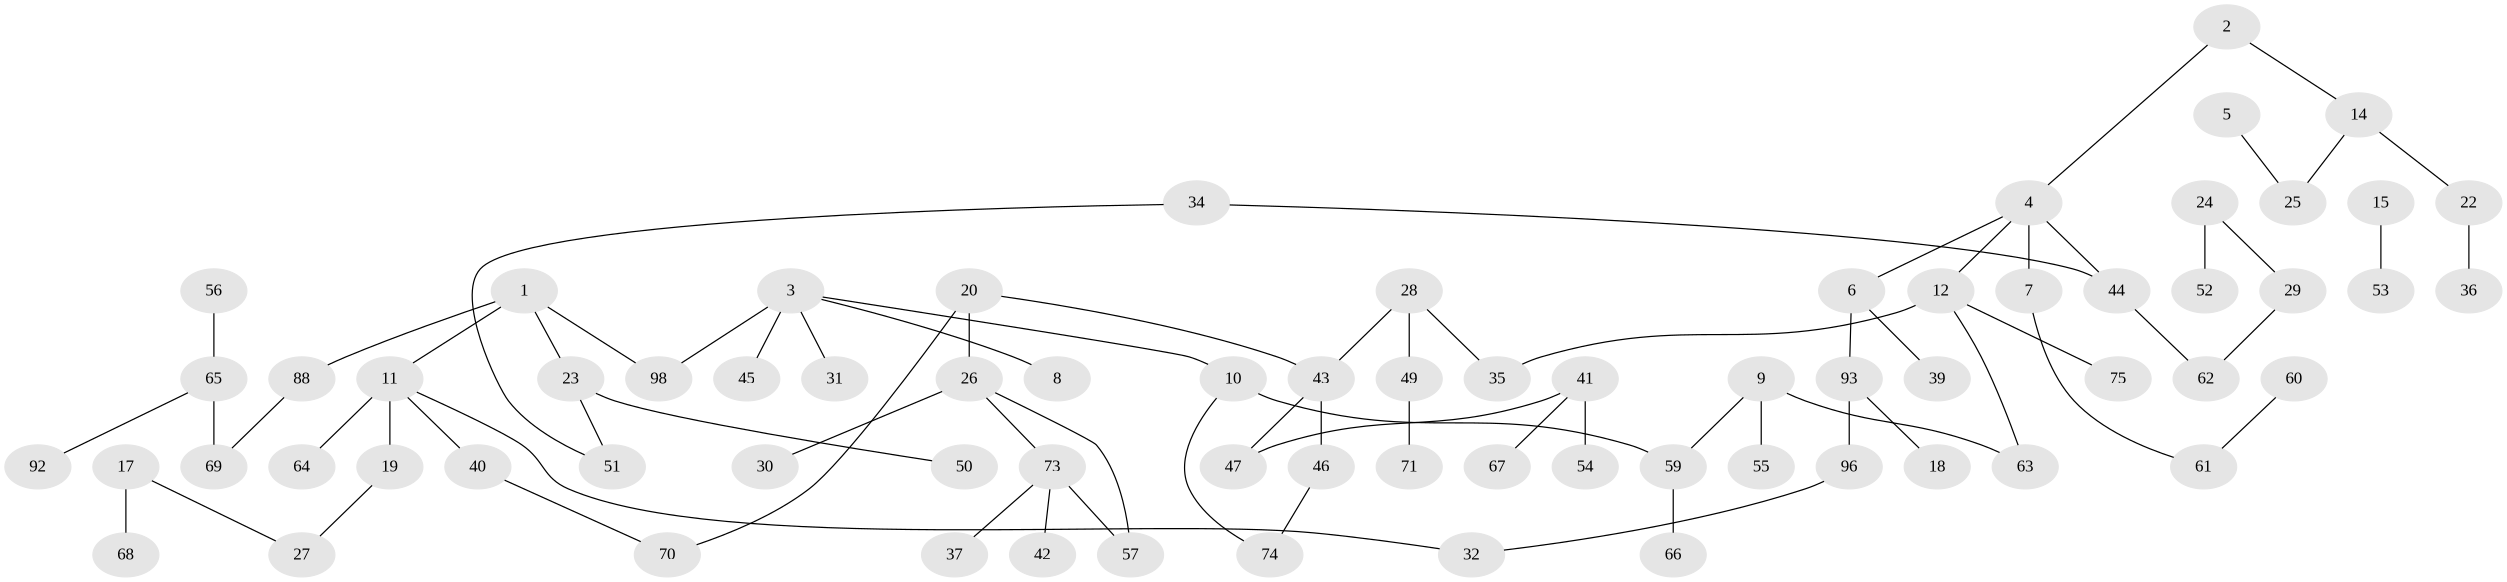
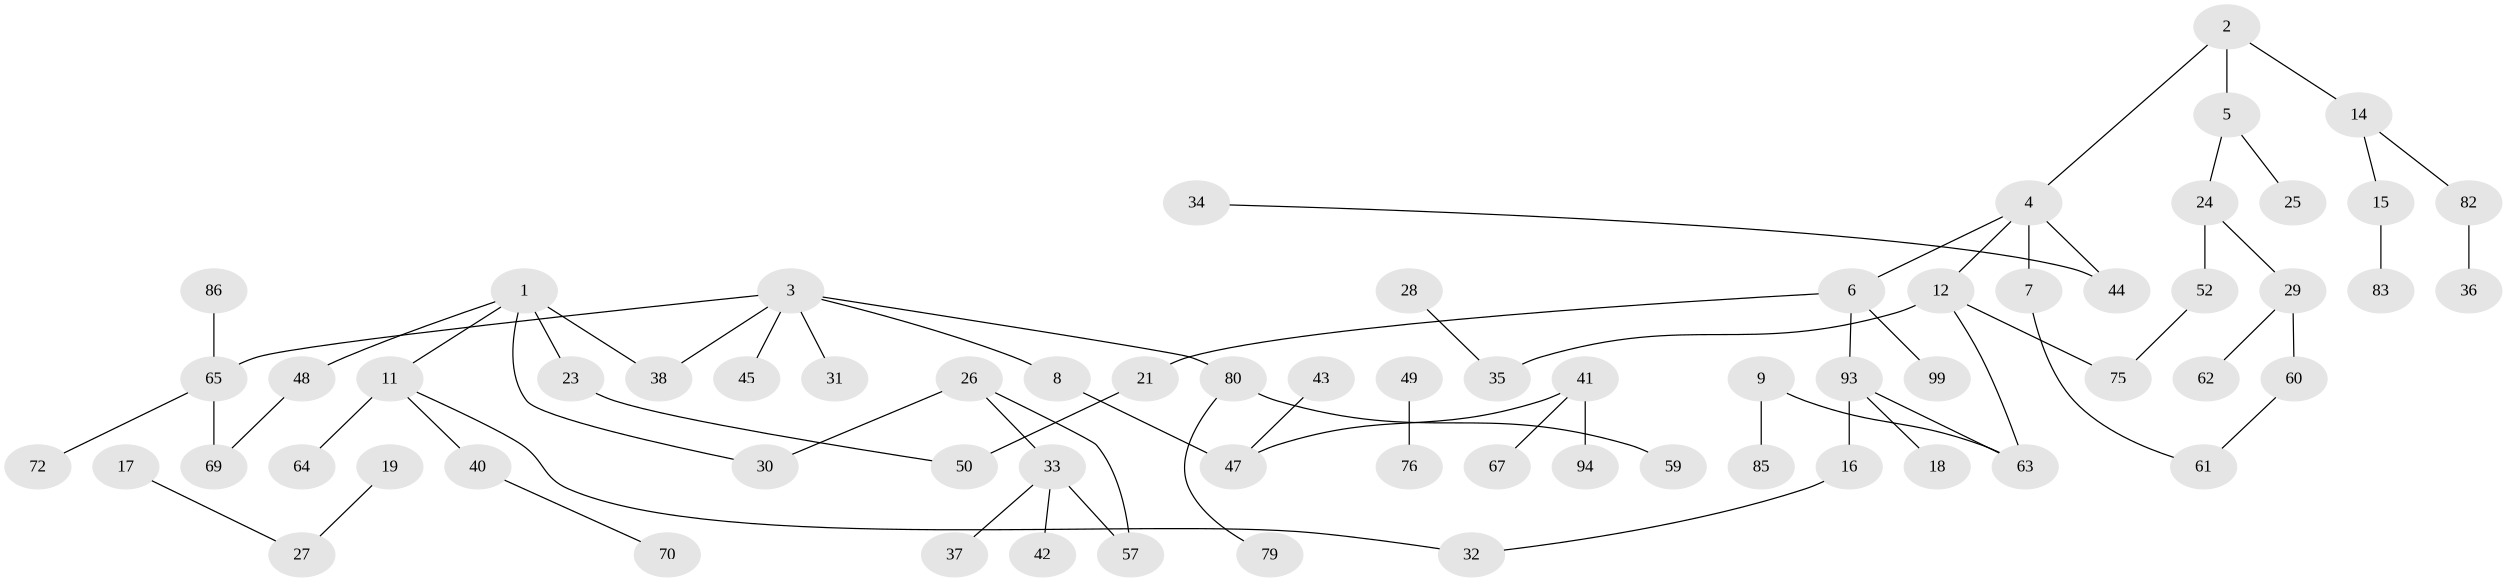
edge "2" -- "5": added
edge "5" -- "24": added
edge "14" -- "25": now "14" -- "15"
node "22": label "22" -> "82"
node "56": label "56" -> "86"
node "20": removed
node "53": label "53" -> "83"
edge "3" -- "65": added
edge "28" -- "43": removed
edge "28" -- "49": removed
edge "52" -- "75": added
edge "44" -- "62": removed
edge "29" -- "60": added
node "88": label "88" -> "48"
node "98": label "98" -> "38"
node "21": added
node "10": label "10" -> "80"
node "39": label "39" -> "99"
edge "11" -- "19": removed
edge "8" -- "47": added
edge "9" -- "59": removed
edge "93" -- "63": added
edge "1" -- "30": added
node "92": label "92" -> "72"
node "51": removed
node "73": label "73" -> "33"
node "46": removed
node "71": label "71" -> "76"
node "54": label "54" -> "94"
node "55": label "55" -> "85"
node "96": label "96" -> "16"
node "68": removed
node "74": label "74" -> "79"
node "66": removed
